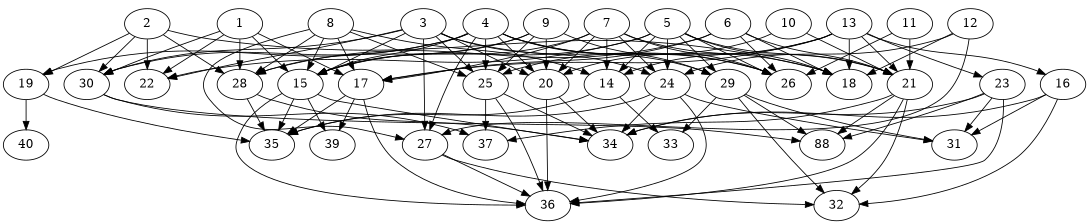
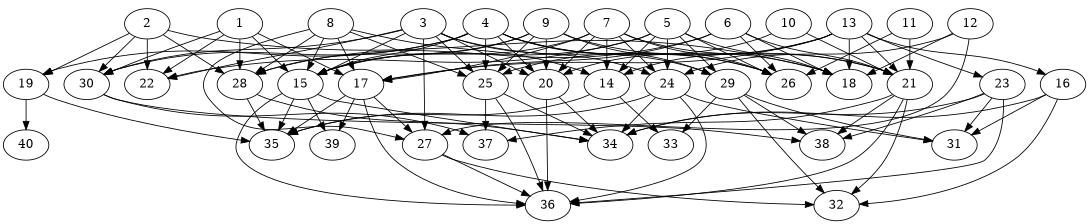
edge "5" -> "21": now "9" -> "21"
edge "4" -> "27": now "17" -> "27"
node "88": label "88" -> "38"
